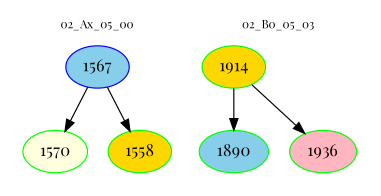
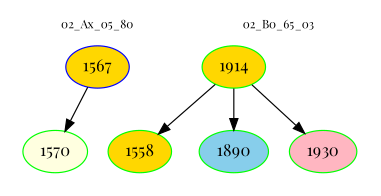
cluster "02_Ax_05_00": label "02_Ax_05_00" -> "02_Ax_05_80"
cluster "02_B0_05_03": label "02_B0_05_03" -> "02_B0_65_03"
node "1567": fillcolor skyblue -> gold
edge "1567" -> "1558": now "1914" -> "1558"
node "1936": label "1936" -> "1930"
